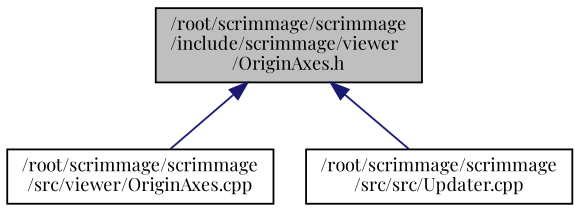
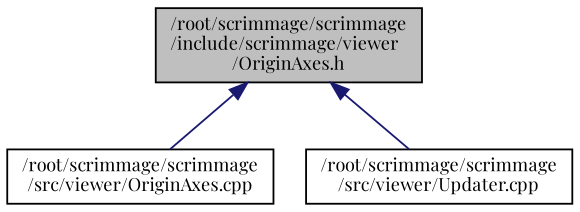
node "/root/scrimmage/scrimmage /src/src/Updater.cpp": label "/root/scrimmage/scrimmage /src/src/Updater.cpp" -> "/root/scrimmage/scrimmage /src/viewer/Updater.cpp"
